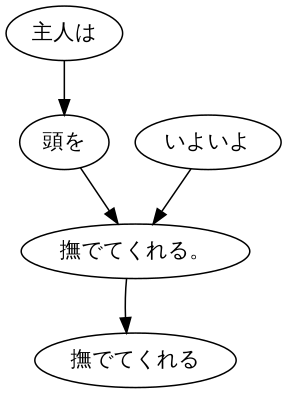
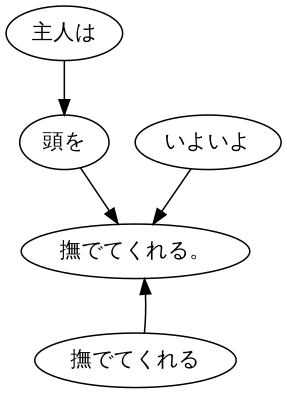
edge "撫でてくれる。" -> "撫でてくれる": reversed
